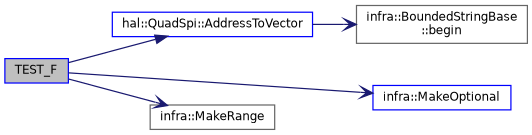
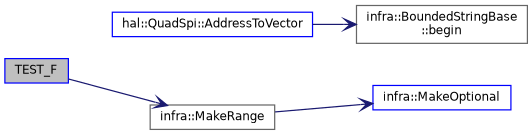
edge "TEST_F" -> "hal::QuadSpi::AddressToVector": removed
edge "TEST_F" -> "infra::MakeOptional": now "infra::MakeRange" -> "infra::MakeOptional"
